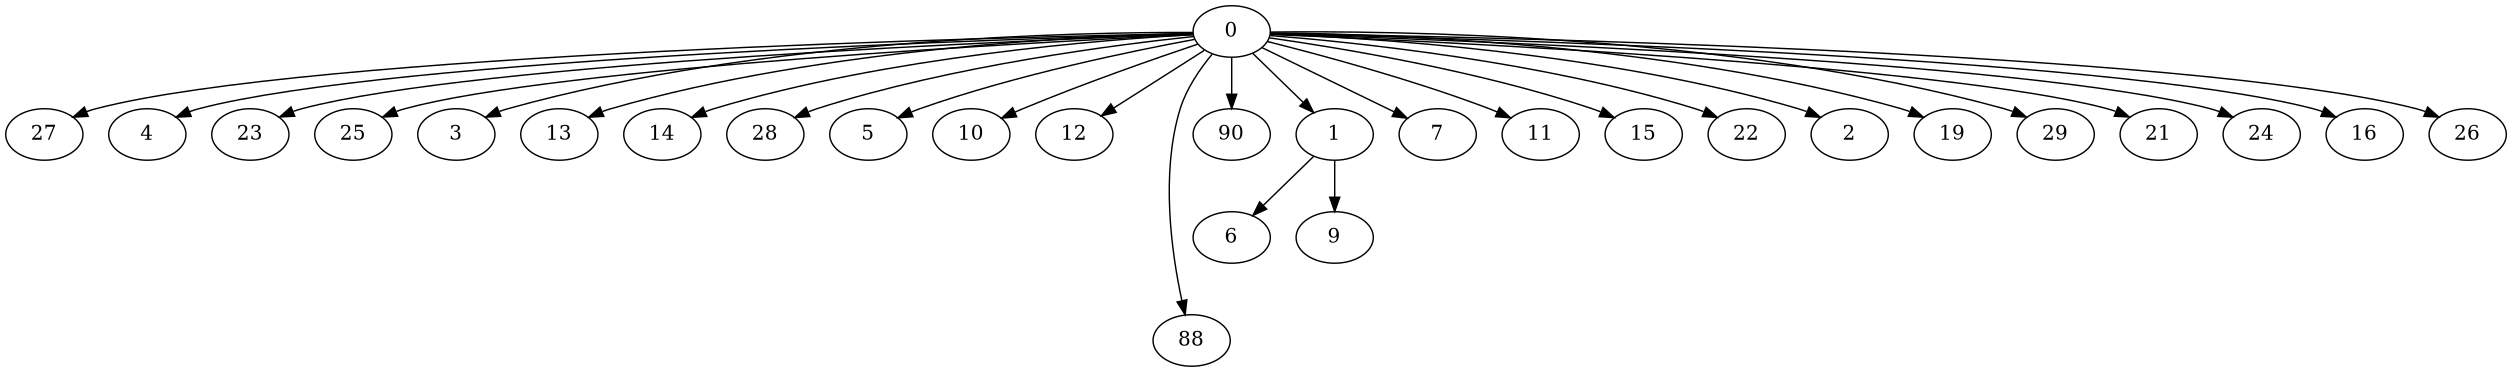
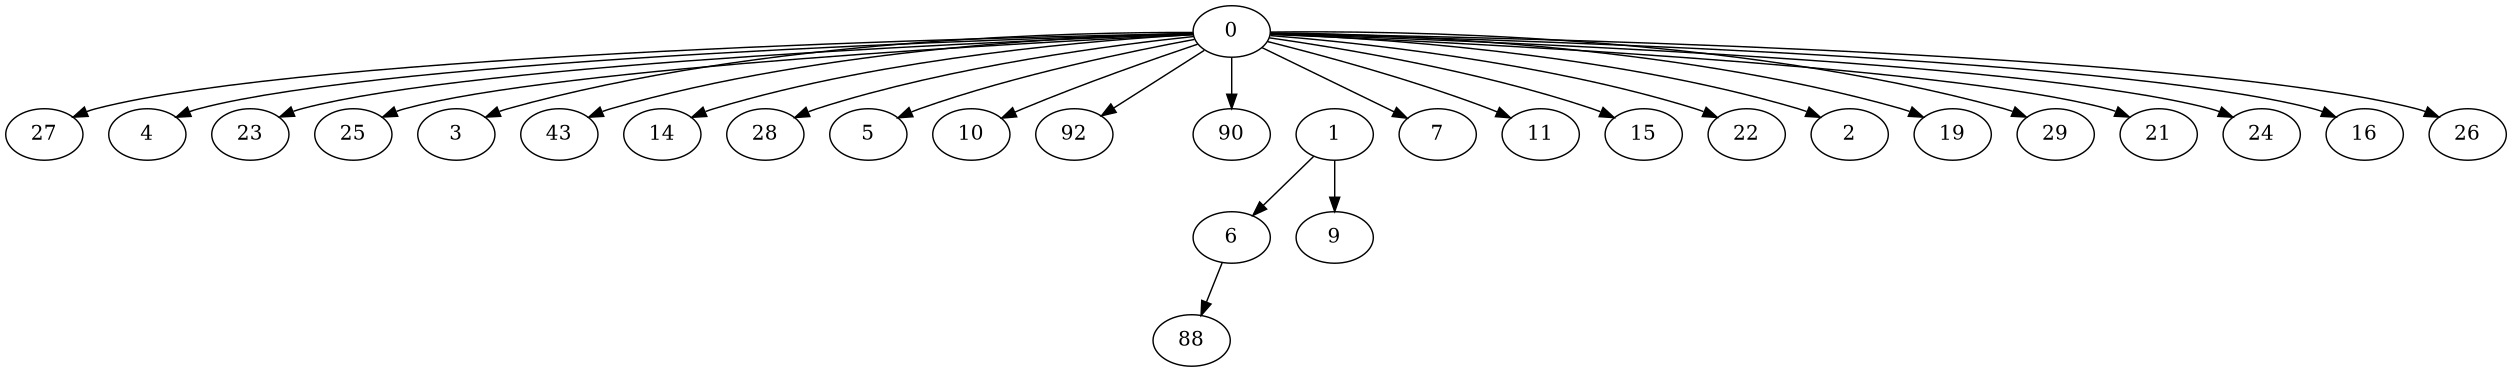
edge "0" -> "1": removed
node "13": label "13" -> "43"
node "12": label "12" -> "92"
edge "0" -> "88": now "6" -> "88"
